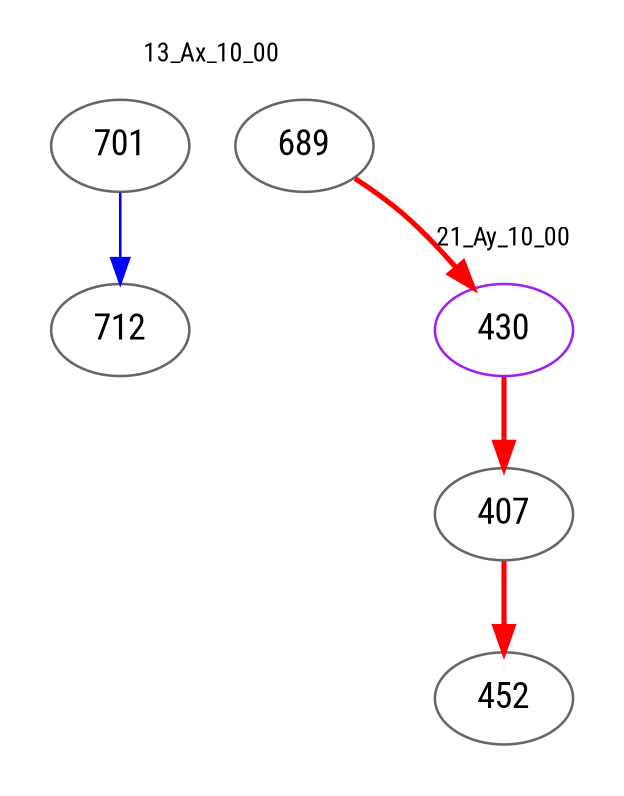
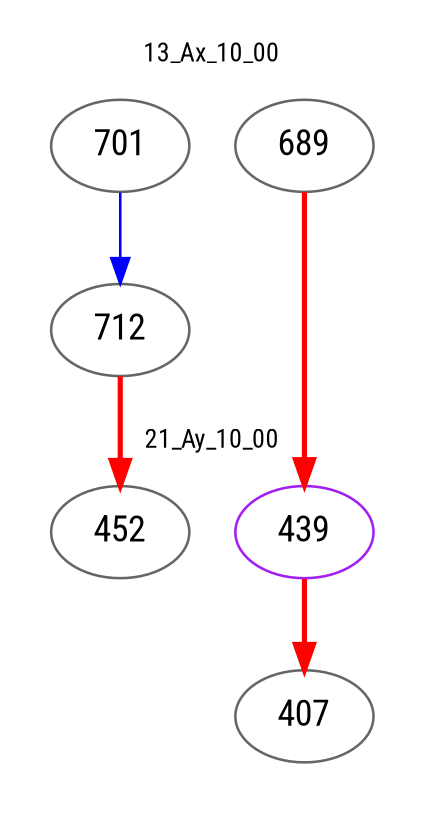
node "430": label "430" -> "439"
edge "407" -> "452": now "712" -> "452"
